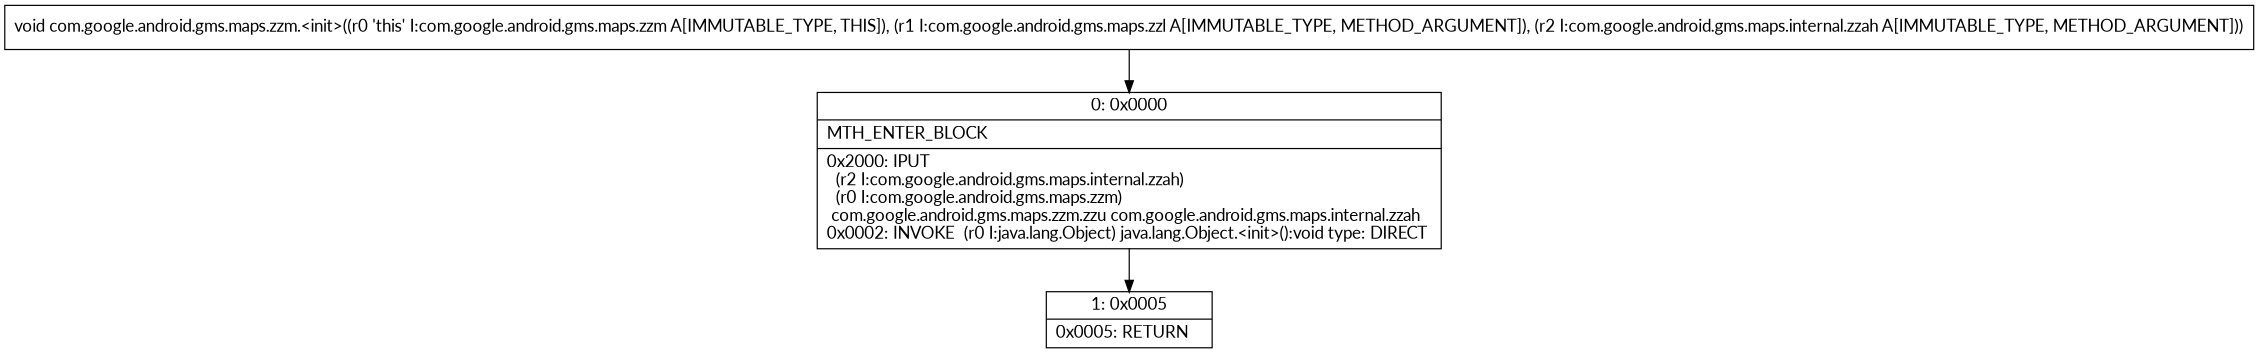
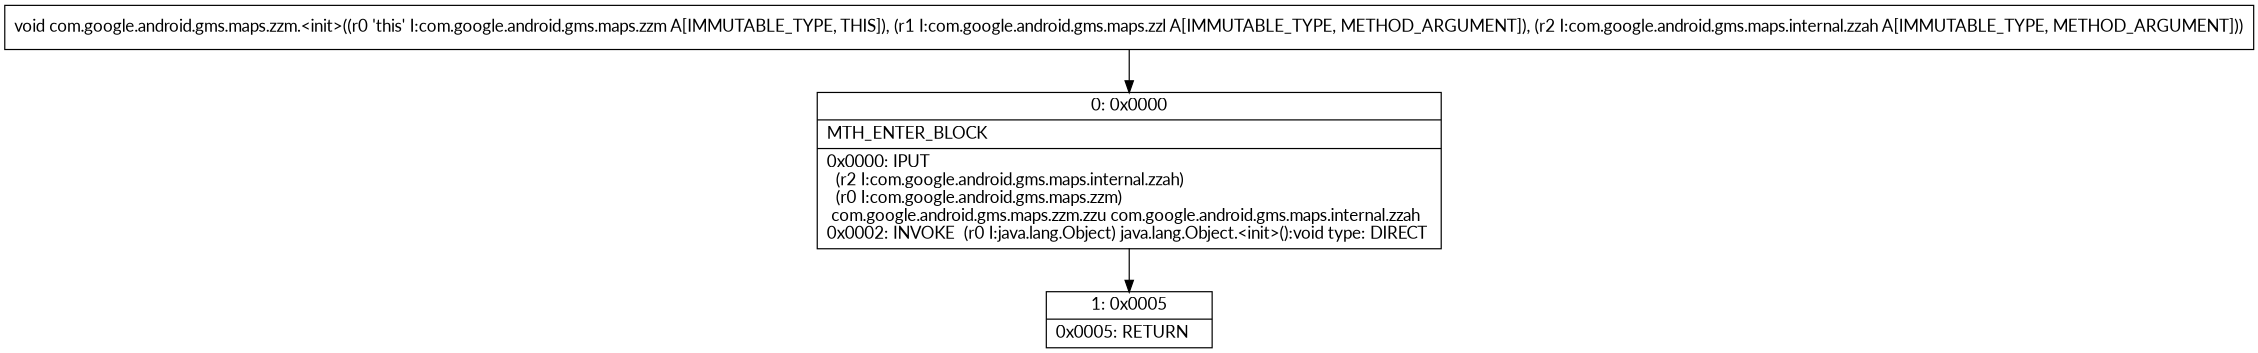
node "0: 0x0000": text "0x2000: IPUT" -> "0x0000: IPUT"
